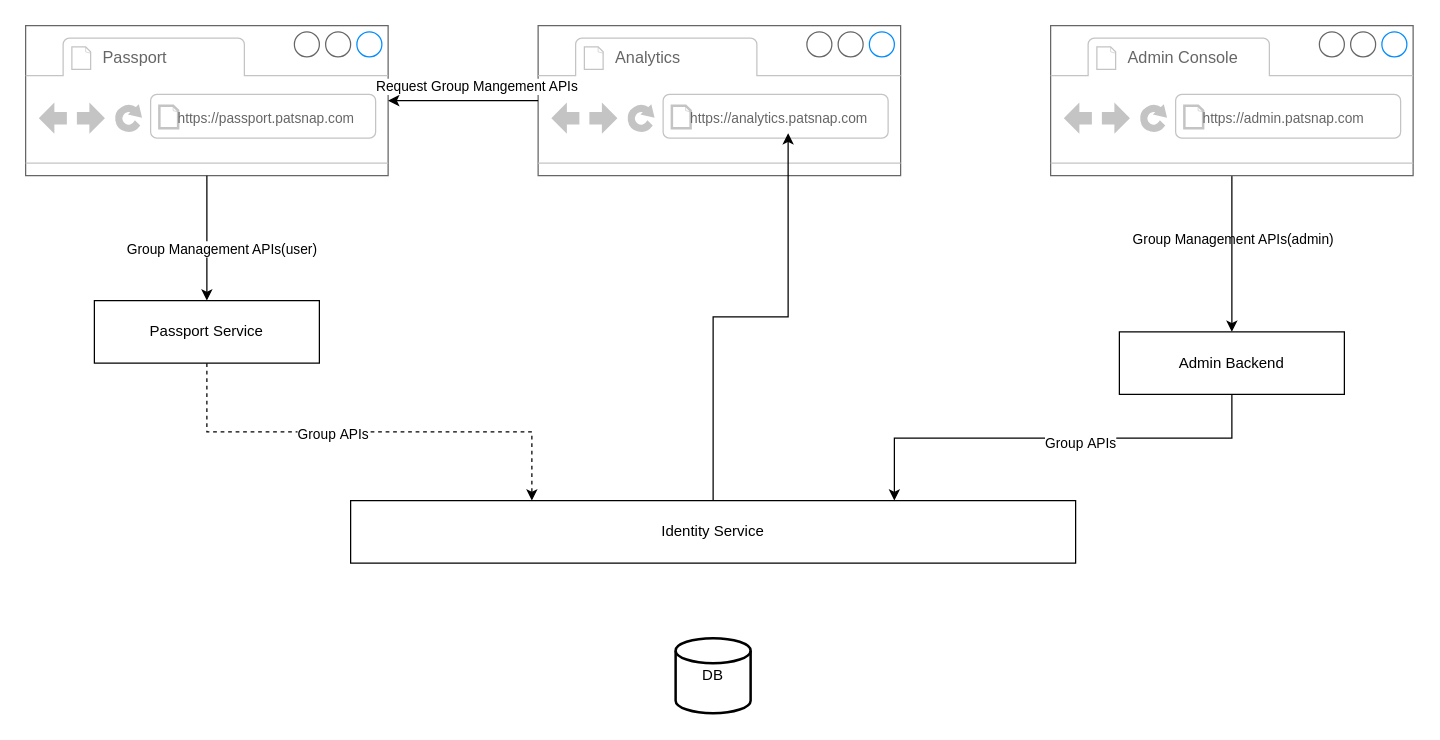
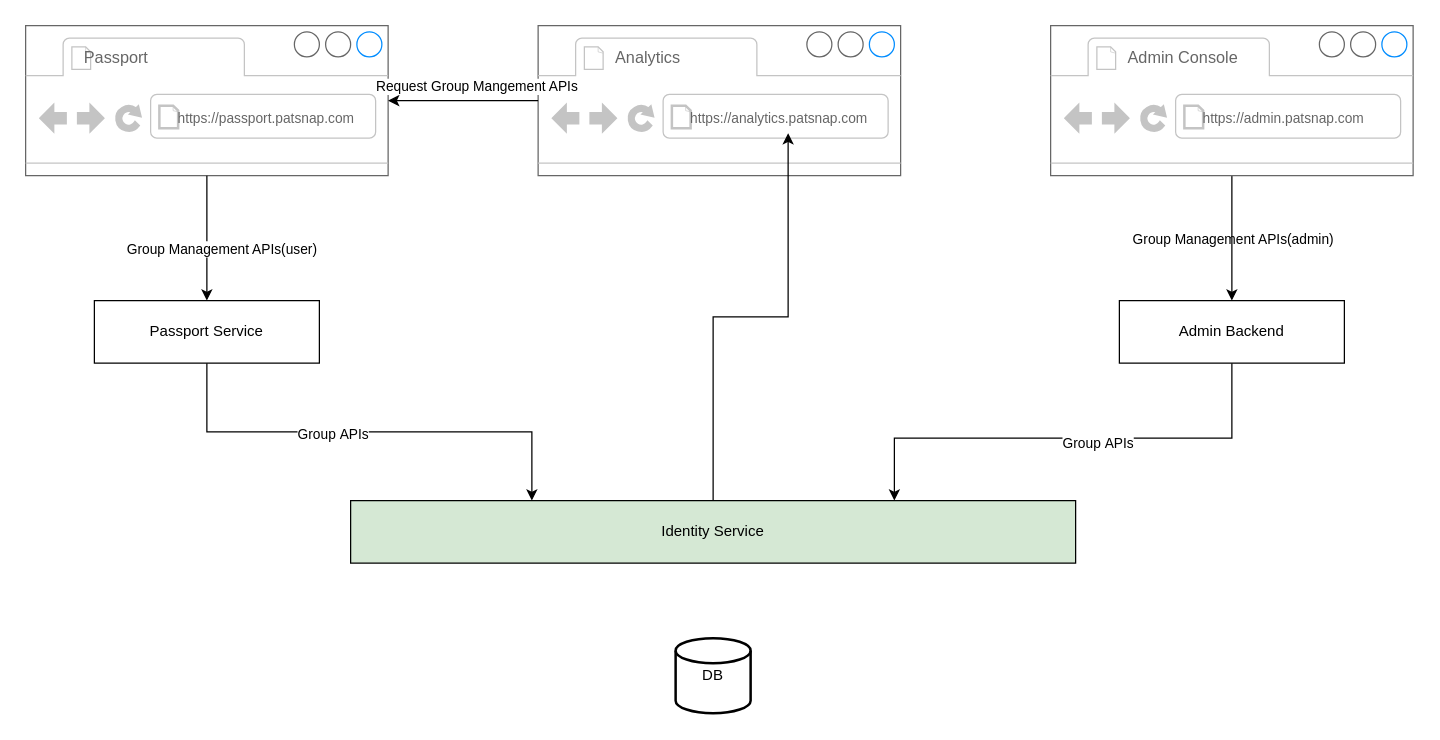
node "Passport": moved (169, 57) -> (151, 57)
node "Admin Backend": moved (1232, 363) -> (1232, 332)
edge "Passport Service" -> "Identity Service": style dashed -> solid
node "Identity Service": fillcolor #ffffff -> #d5e8d4
